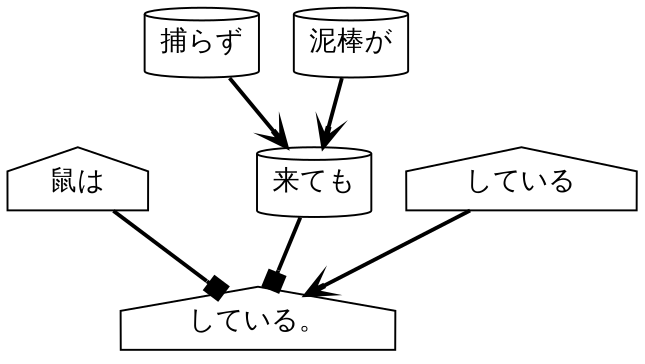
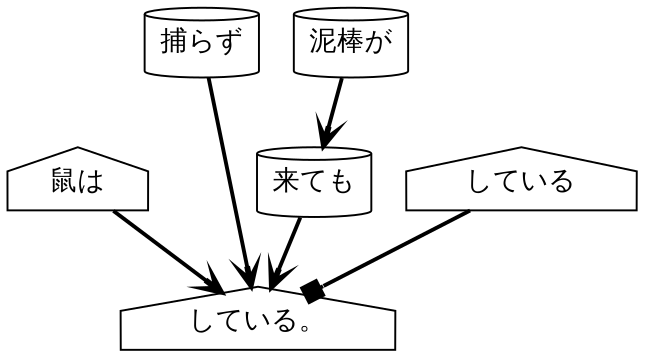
edge "捕らず" -> "来ても": now "捕らず" -> "している。"
edge "来ても" -> "している。": arrowhead box -> vee
edge "鼠は" -> "している。": arrowhead box -> vee
edge "している" -> "している。": arrowhead vee -> box
